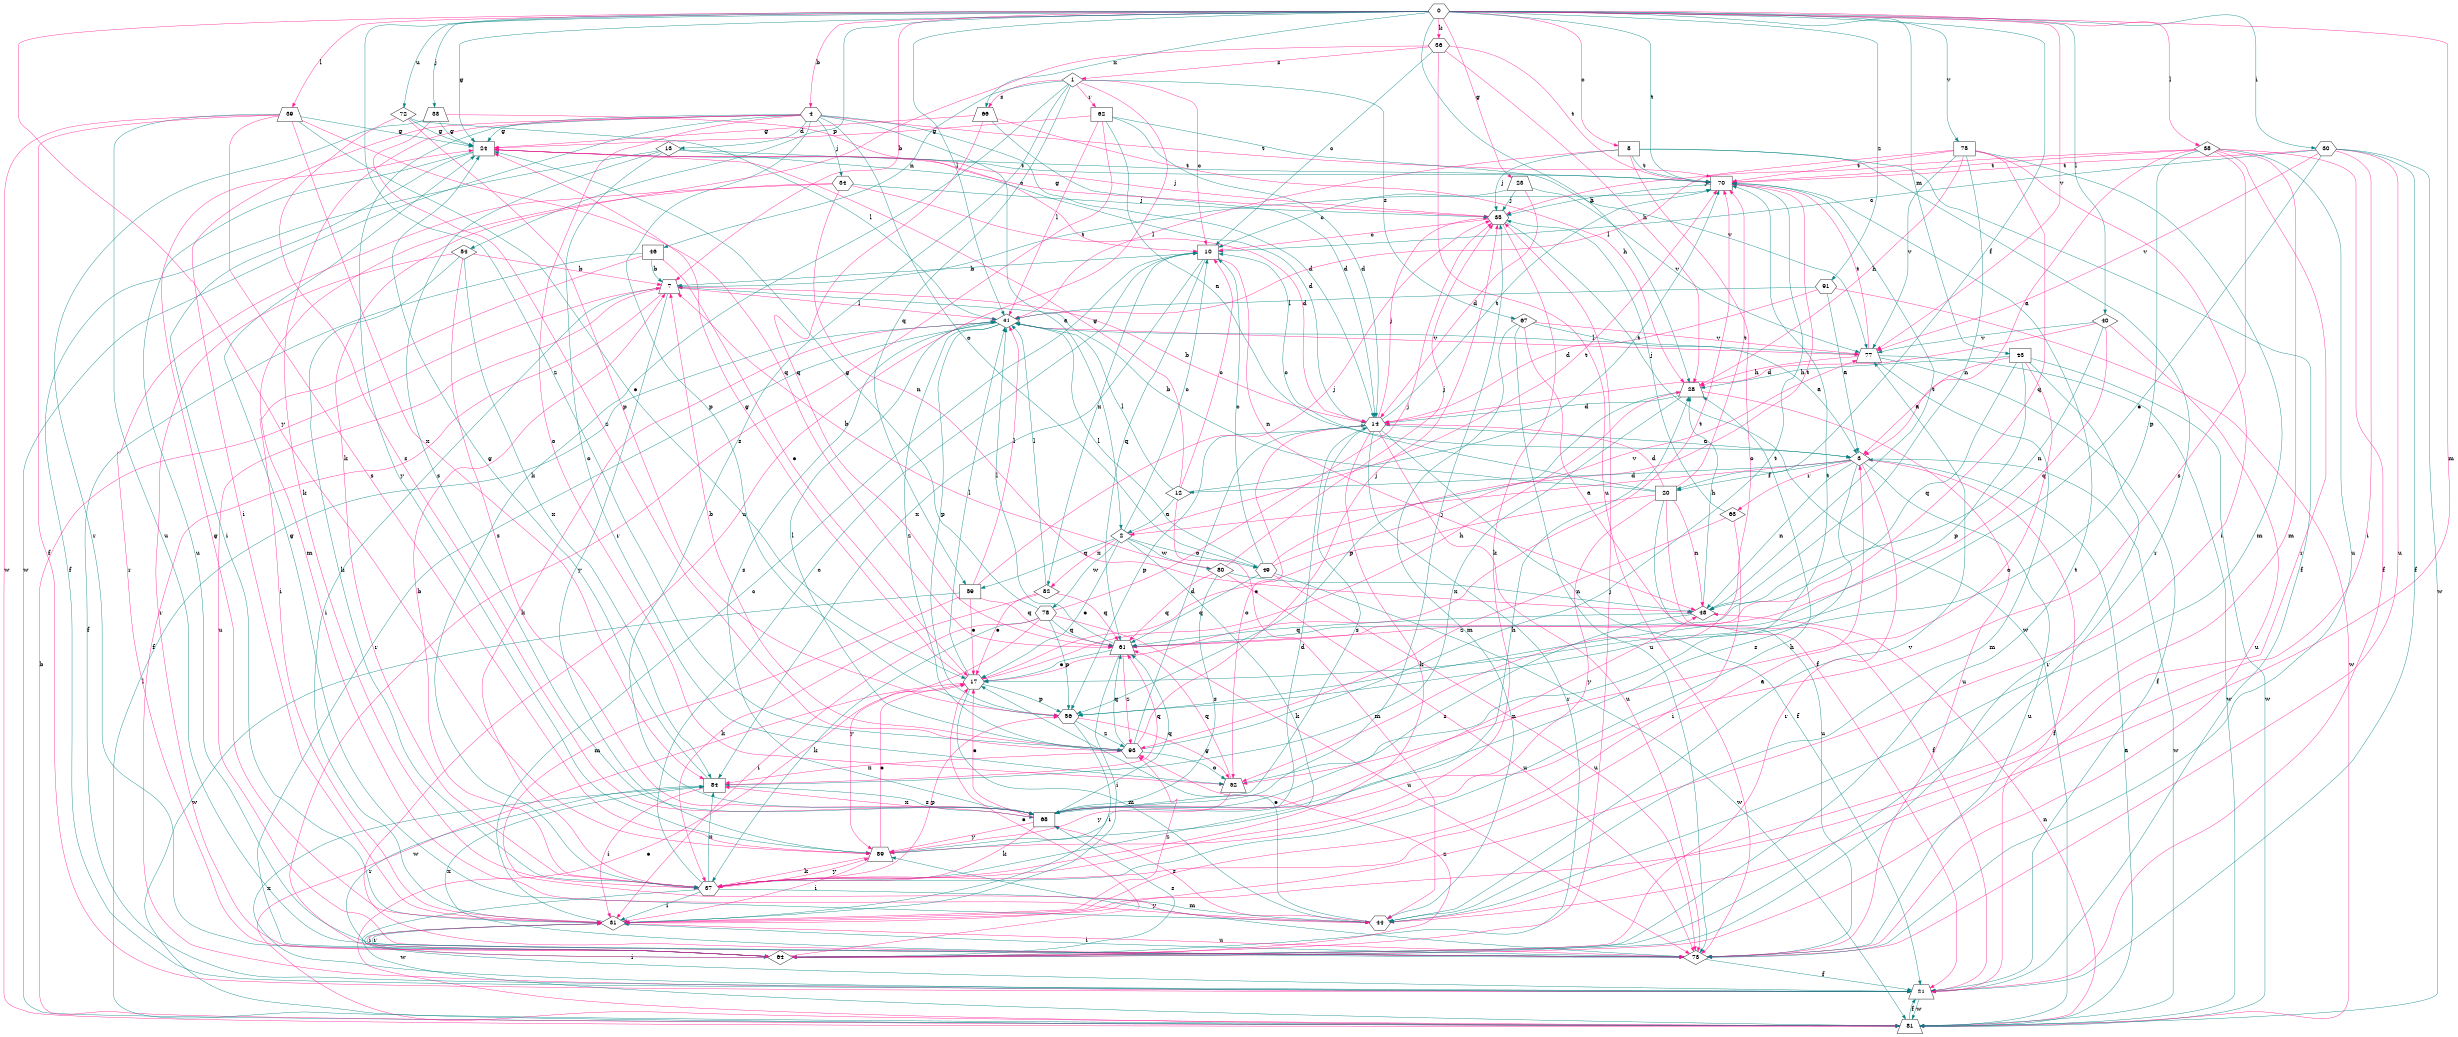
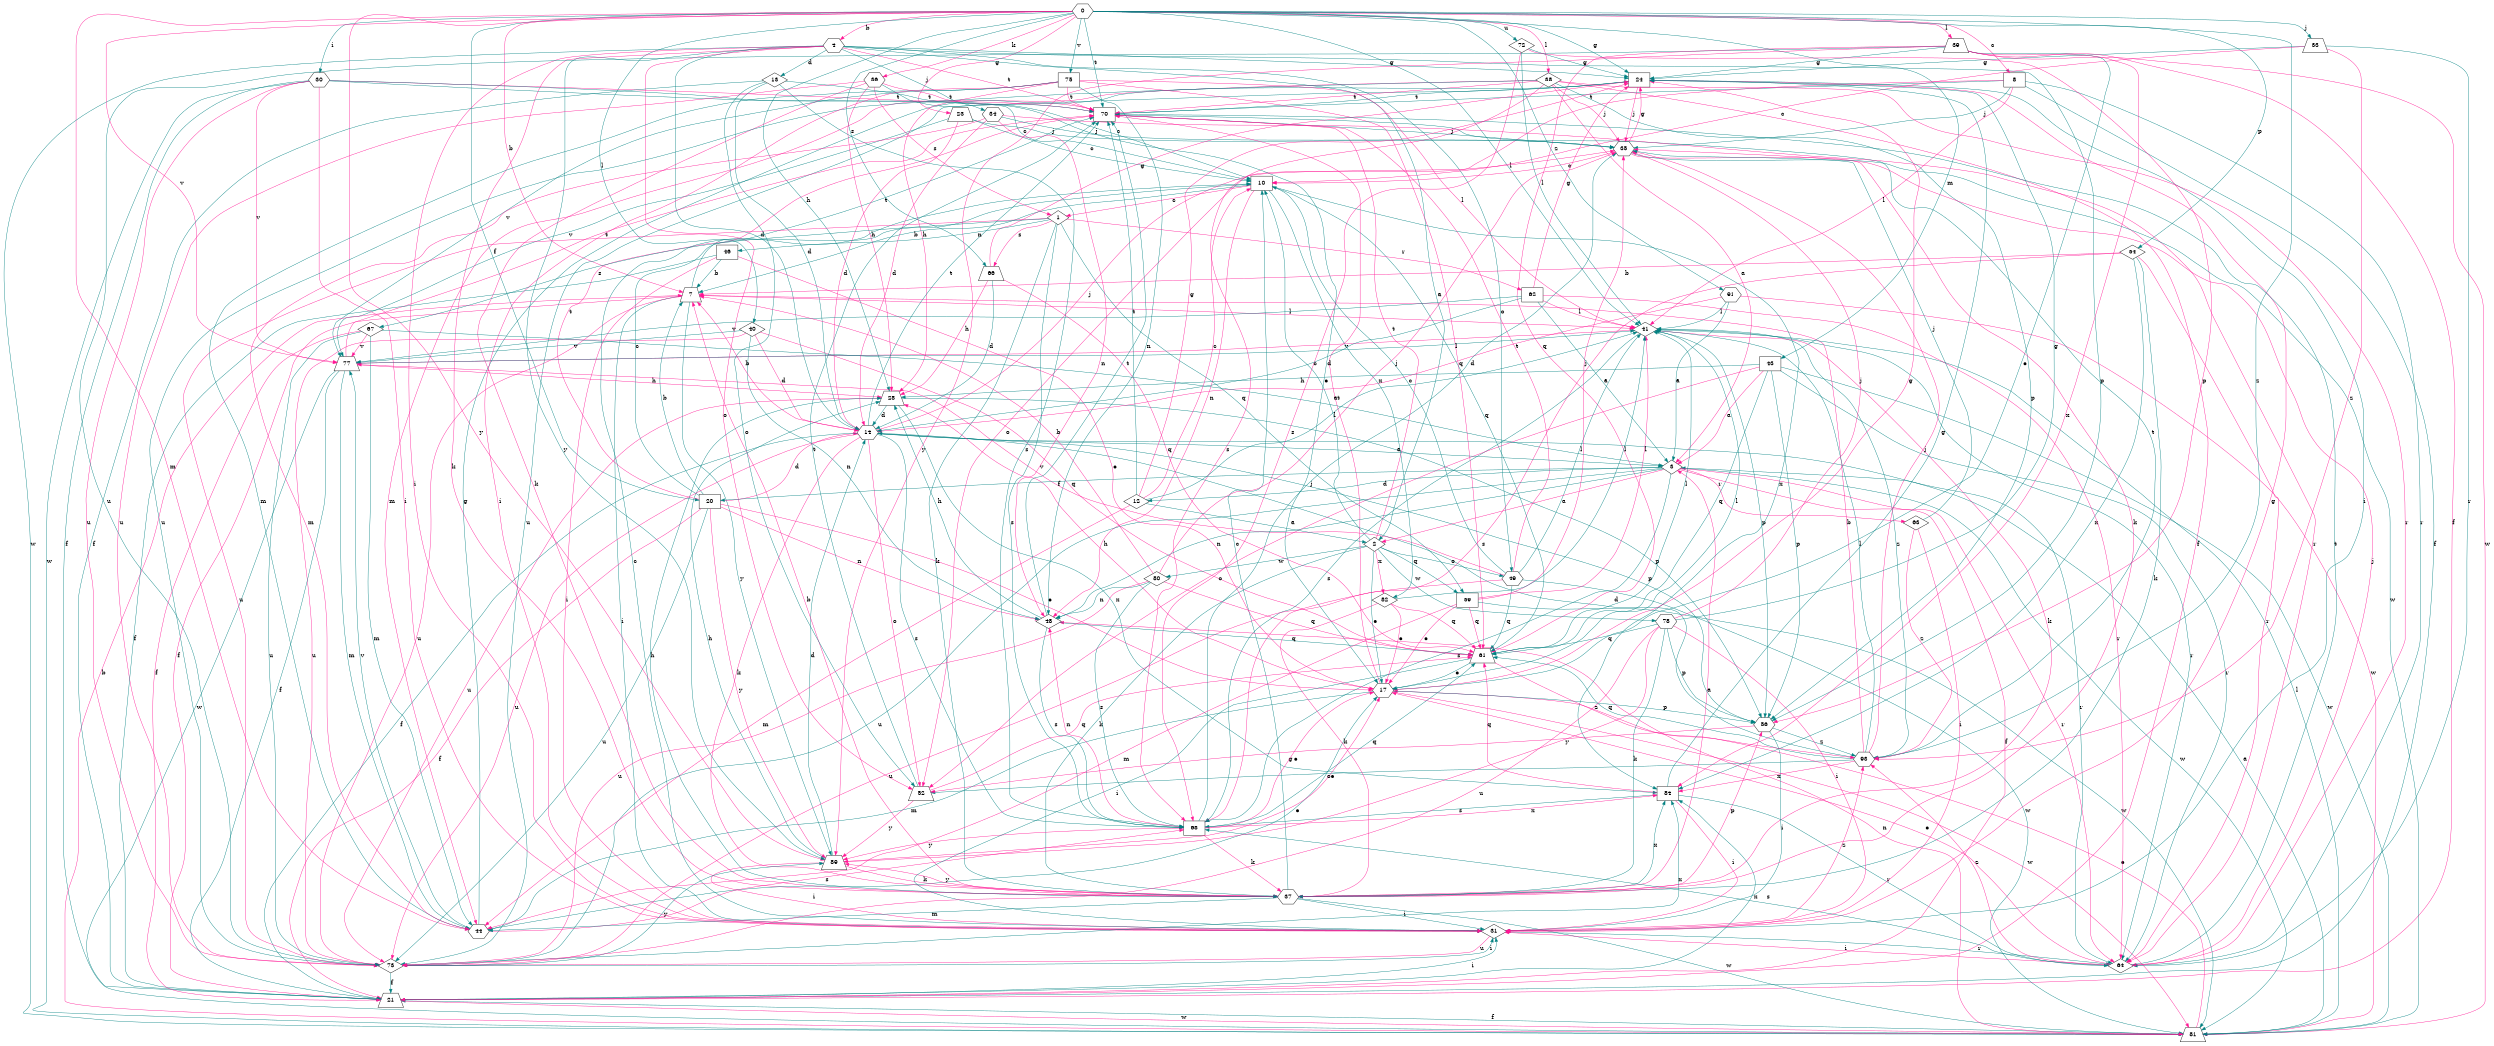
edge "0" -> "66": label "x" -> "s"
edge "1" -> "10": reversed
edge "39" -> "89": label "s" -> "y"
edge "21" -> "81": color teal -> deeppink
